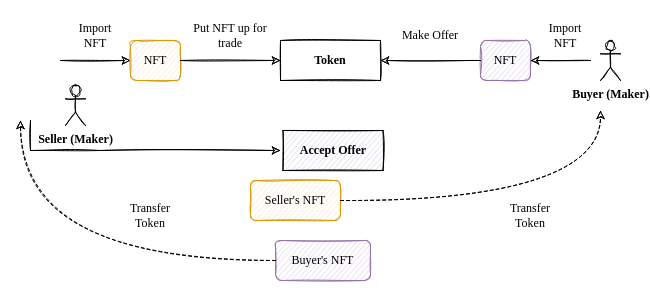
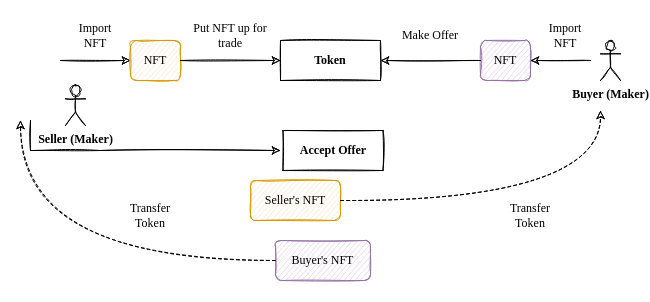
node "Accept Offer": fillcolor #e1d5e7 -> #ffffff
